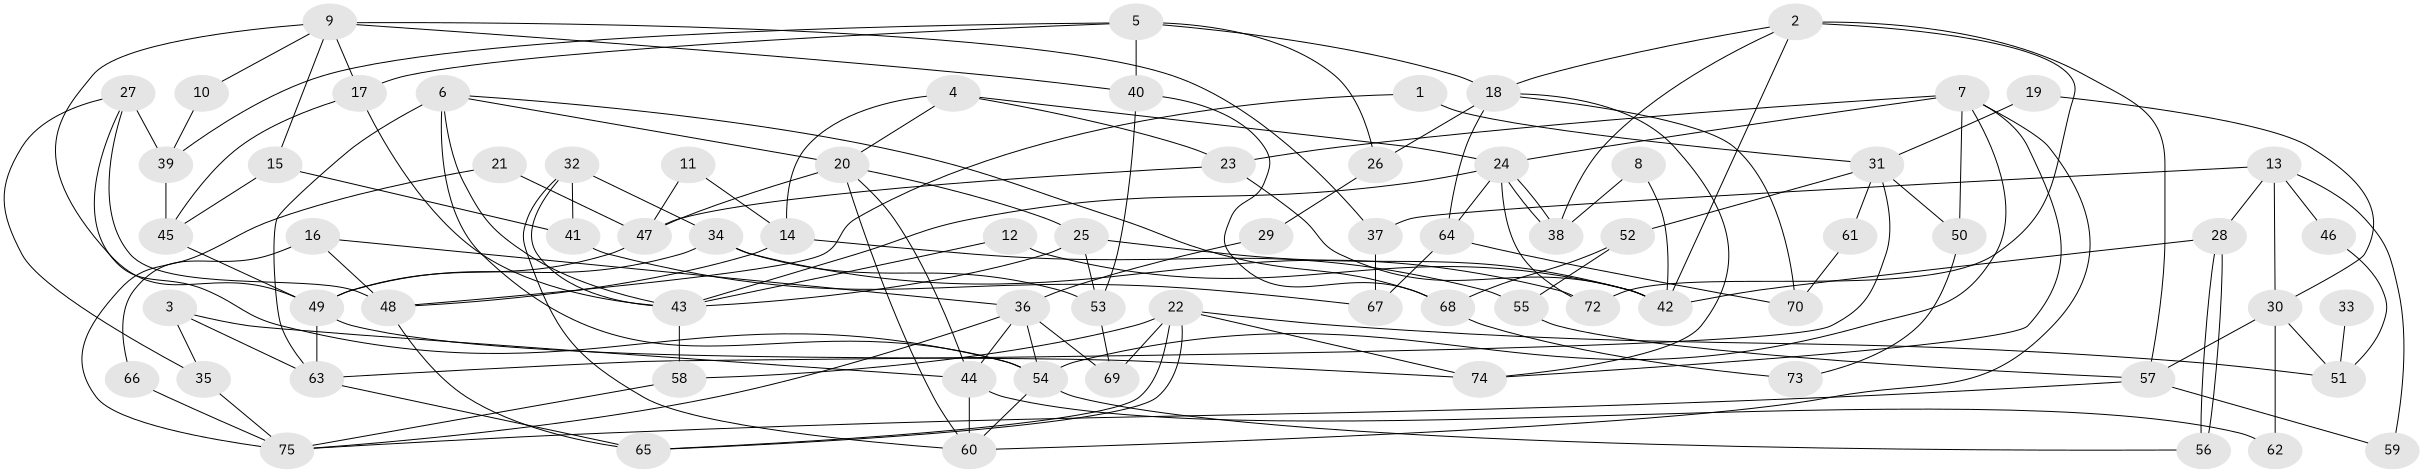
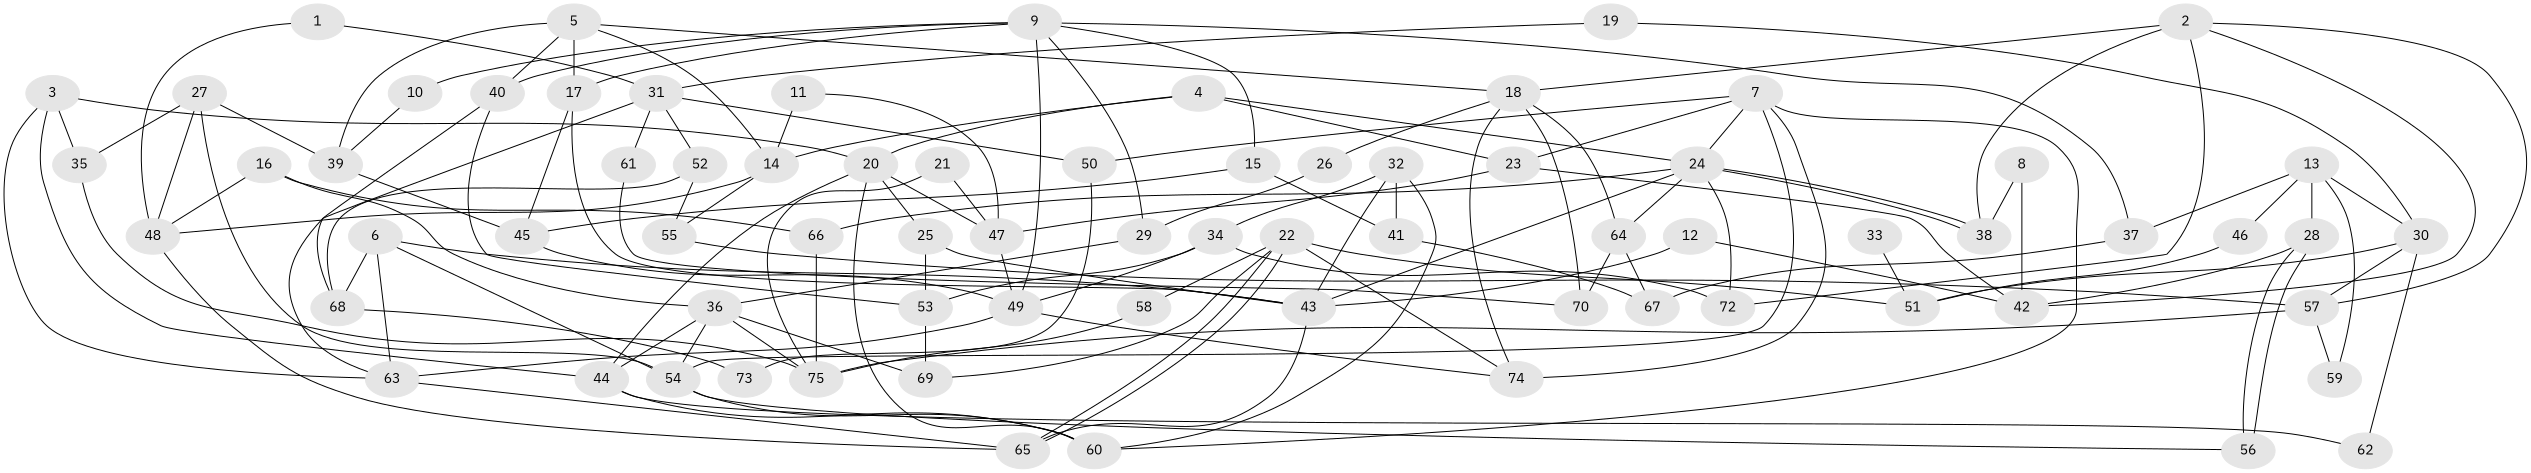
edge "5" -- "26": now "5" -- "14"
edge "9" -- "29": added
edge "6" -- "20": now "3" -- "20"
edge "24" -- "66": added
edge "25" -- "42": removed
edge "43" -- "58": now "43" -- "65"
